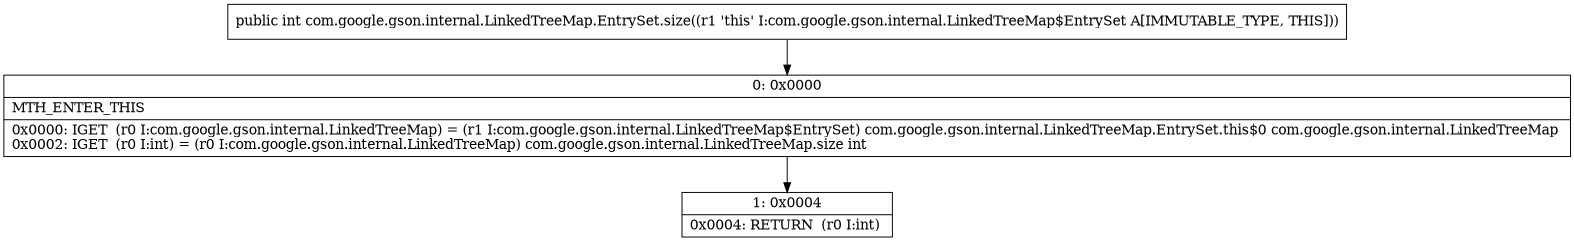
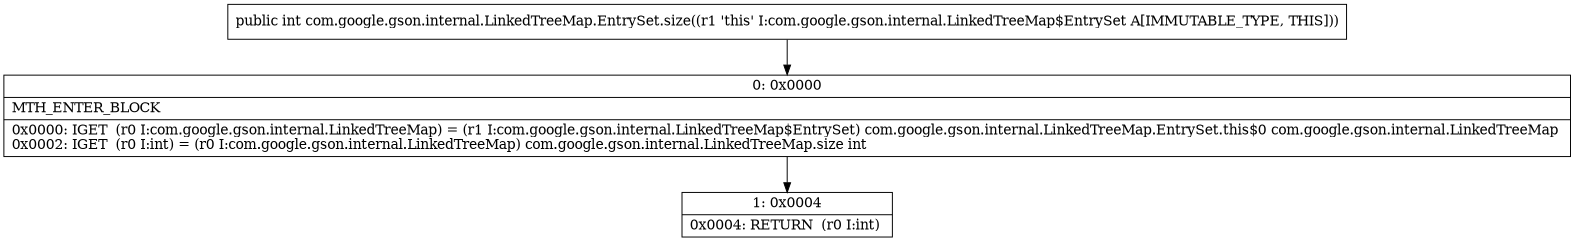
node "0: 0x0000": text "MTH_ENTER_THIS" -> "MTH_ENTER_BLOCK"
